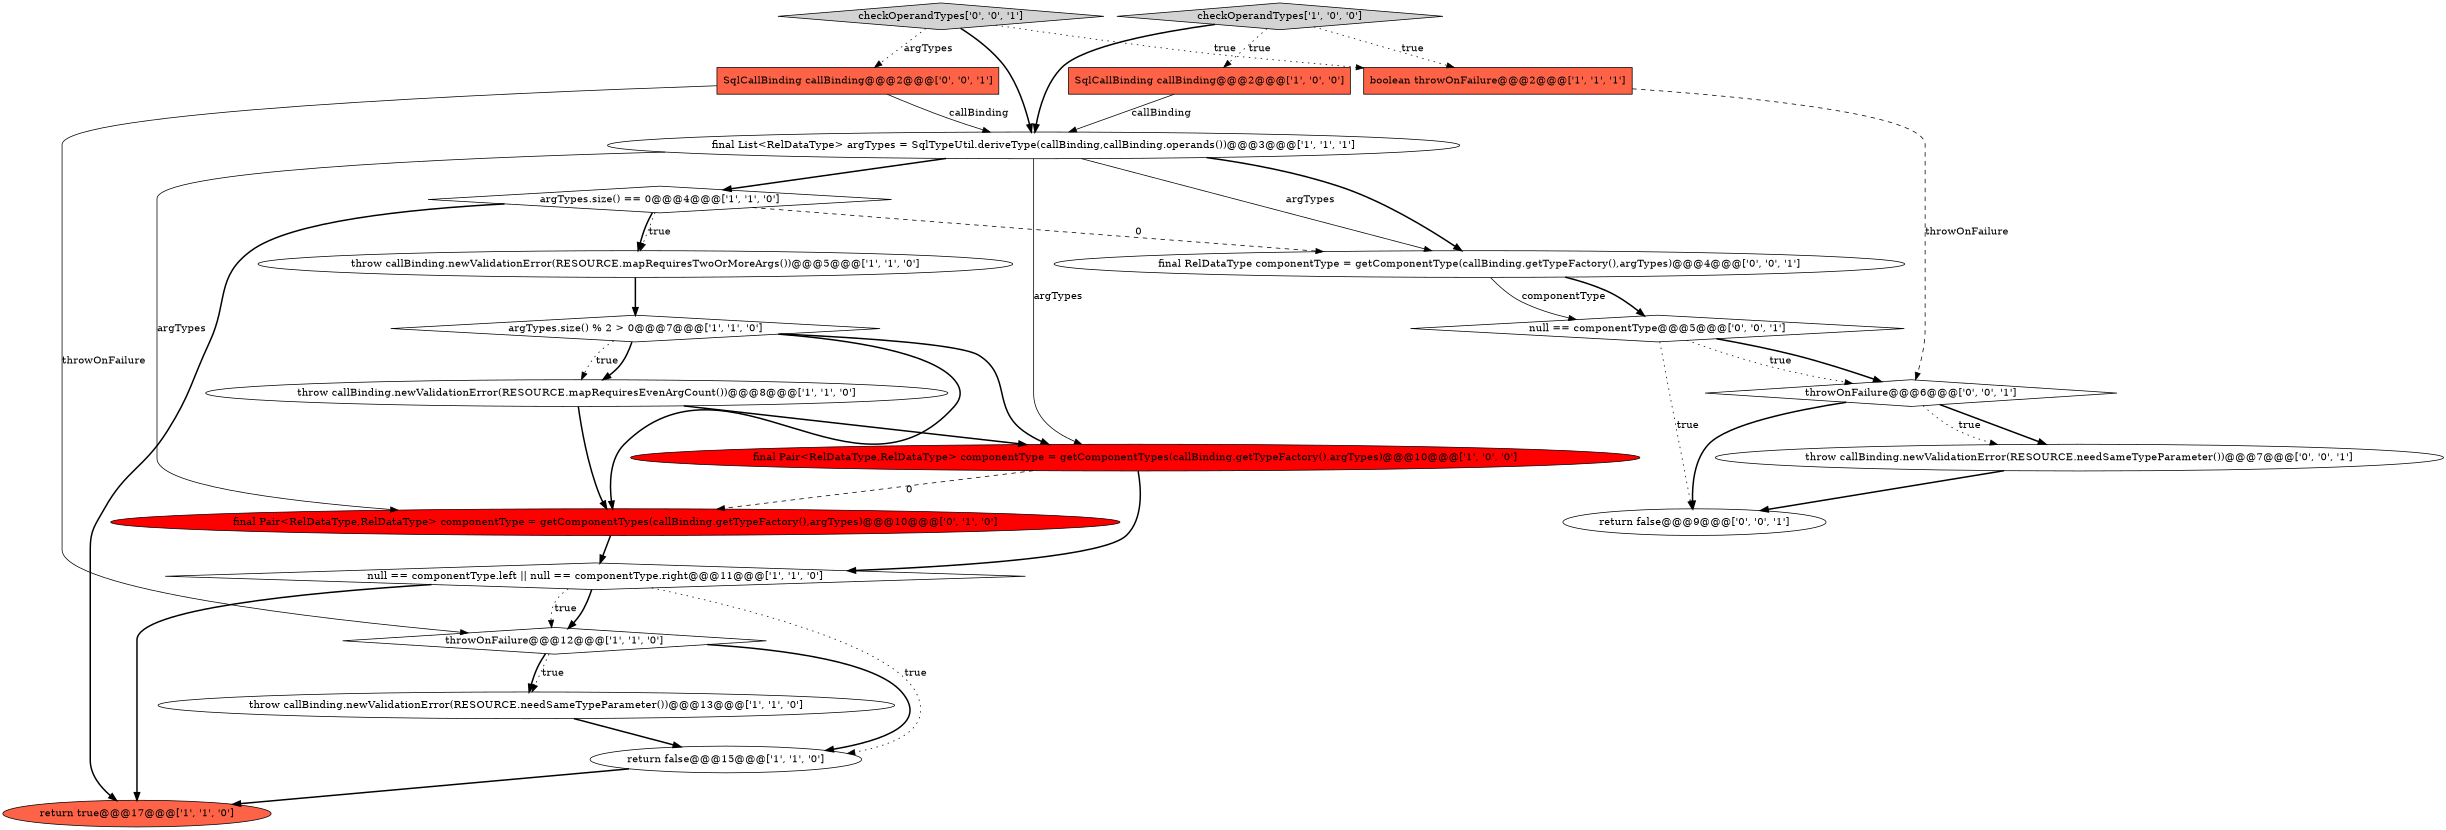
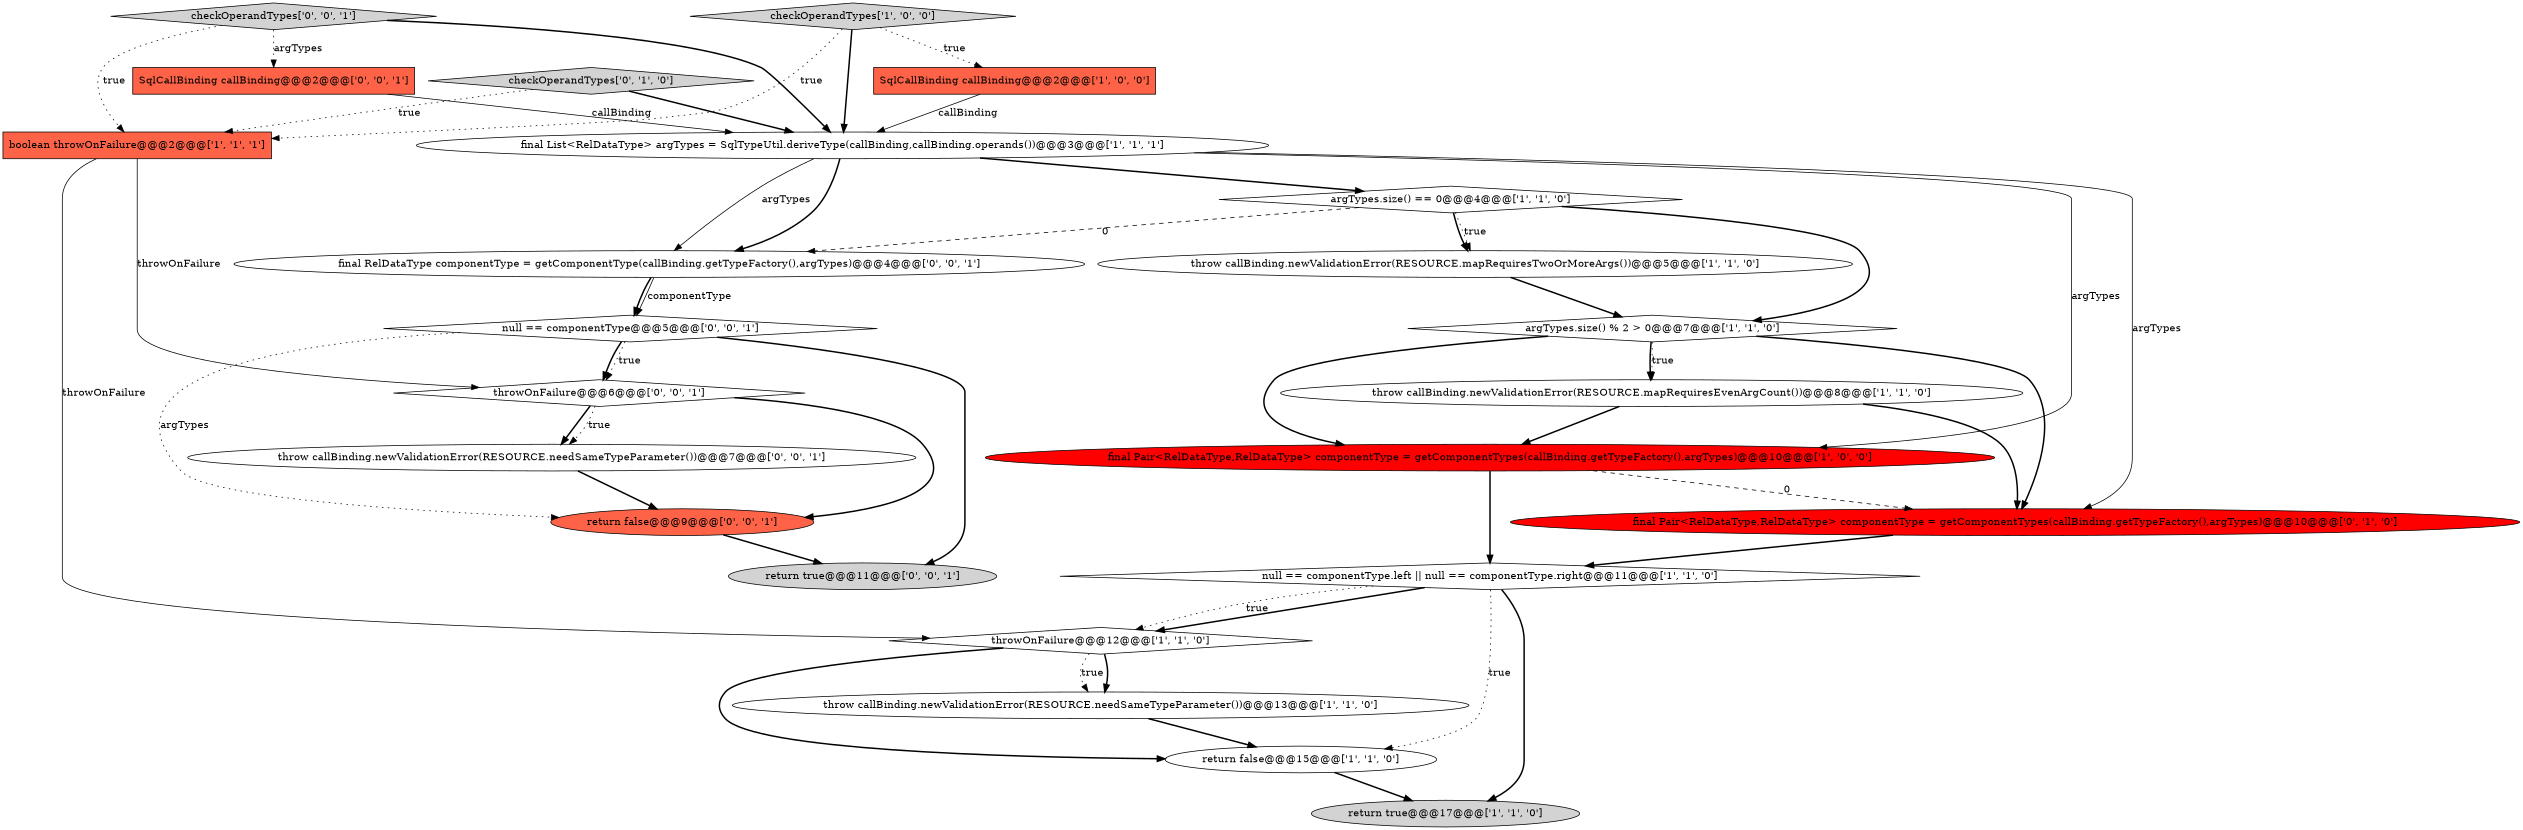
node "checkOperandTypes['0', '1', '0']": added
edge "boolean throwOnFailure@@@2@@@['1', '1', '1']" -> "throwOnFailure@@@6@@@['0', '0', '1']": style dashed -> solid
edge "SqlCallBinding callBinding@@@2@@@['0', '0', '1']" -> "throwOnFailure@@@12@@@['1', '1', '0']": now "boolean throwOnFailure@@@2@@@['1', '1', '1']" -> "throwOnFailure@@@12@@@['1', '1', '0']"
edge "argTypes.size() == 0@@@4@@@['1', '1', '0']" -> "return true@@@17@@@['1', '1', '0']": now "argTypes.size() == 0@@@4@@@['1', '1', '0']" -> "argTypes.size() % 2 > 0@@@7@@@['1', '1', '0']"
edge "null == componentType@@@5@@@['0', '0', '1']" -> "return false@@@9@@@['0', '0', '1']": label "true" -> "argTypes"
node "return false@@@9@@@['0', '0', '1']": fillcolor white -> tomato
node "return true@@@11@@@['0', '0', '1']": added
node "return true@@@17@@@['1', '1', '0']": fillcolor tomato -> lightgray
